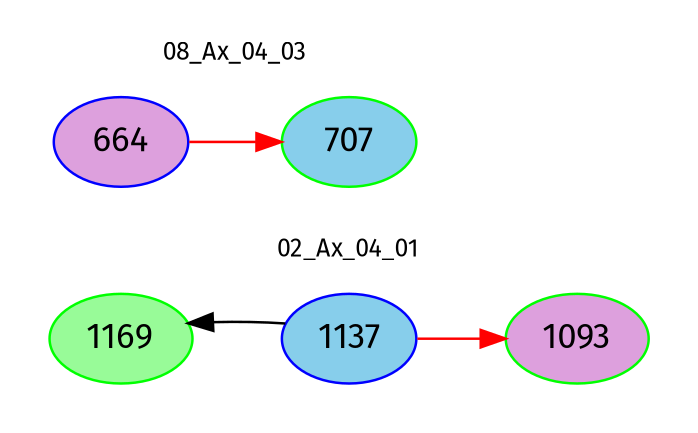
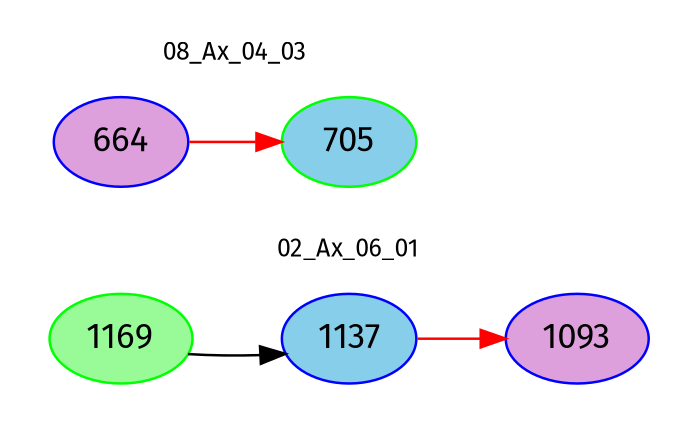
node "707": label "707" -> "705"
cluster "02_Ax_04_01": label "02_Ax_04_01" -> "02_Ax_06_01"
edge "1137" -> "1169": reversed
node "1093": color green -> blue
